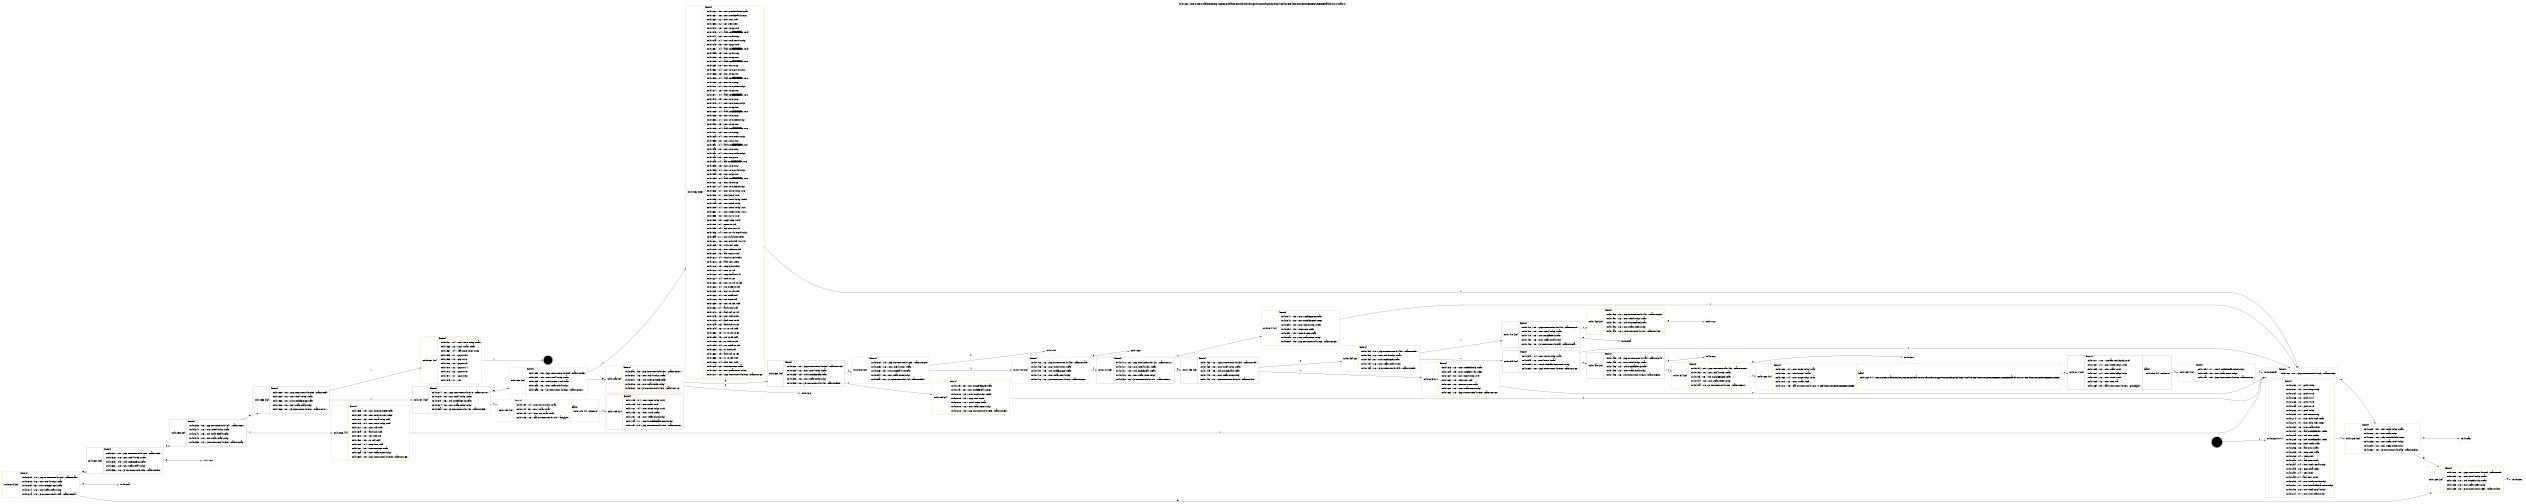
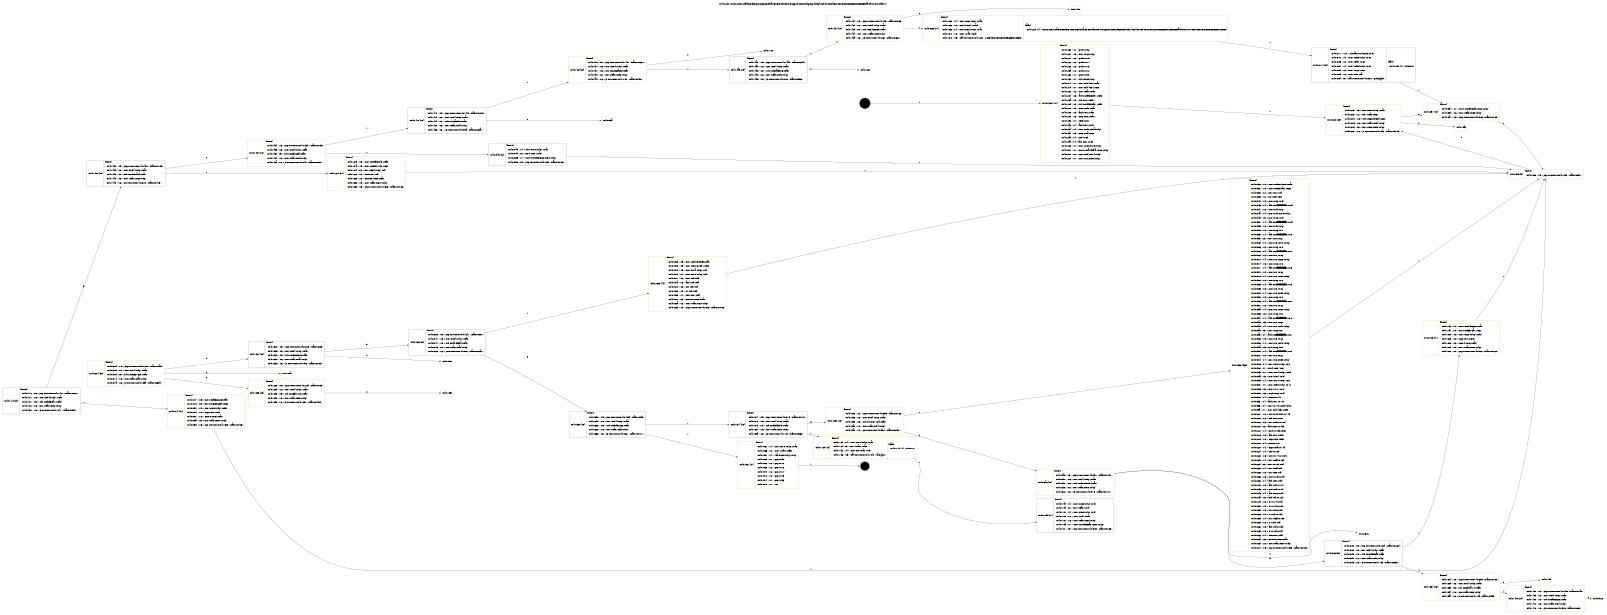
edge "0x40194b [22]" -> "0x4014a8 [28]": now "0x40148c [28]" -> "0x4014a8 [28]"
edge "0x401400 [28]" -> "0x40141c [28]": removed, label "4"
edge "0x4012cb [29]" -> "0x4012e8 [28]": now "0x4012cb [29]" -> "0x401894 [18]"
